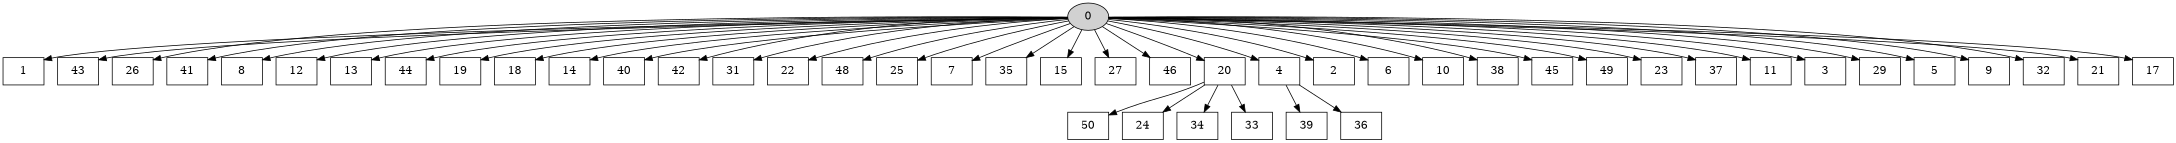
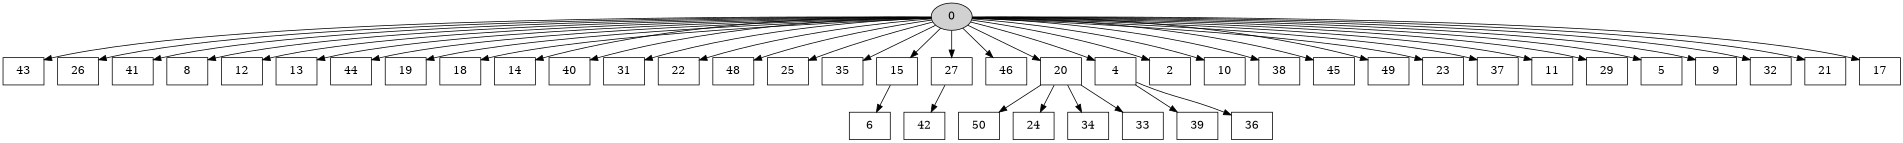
edge "0" -> "42": now "27" -> "42"
edge "0" -> "6": now "15" -> "6"
node "1": removed
node "7": removed
node "3": removed
